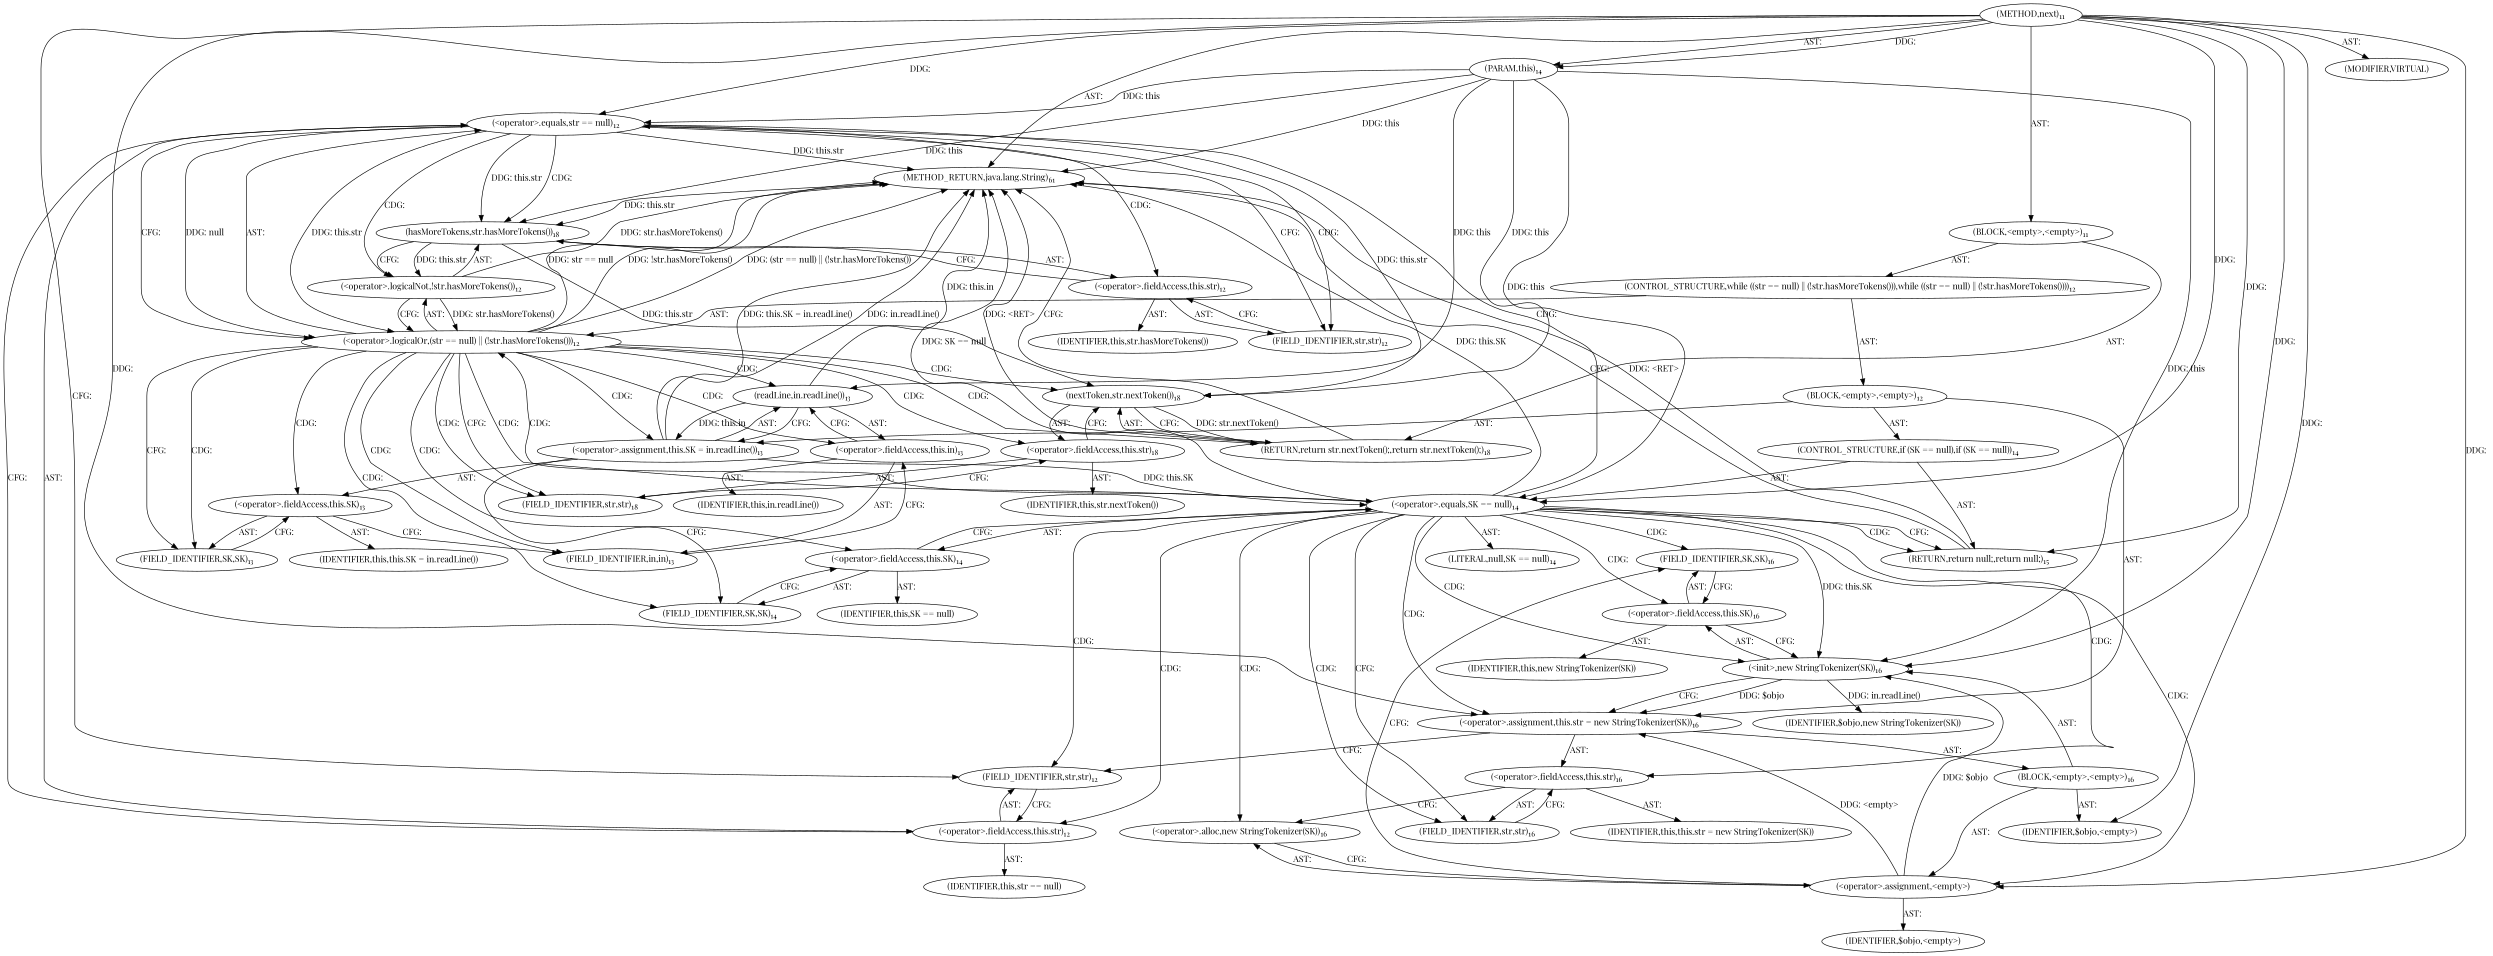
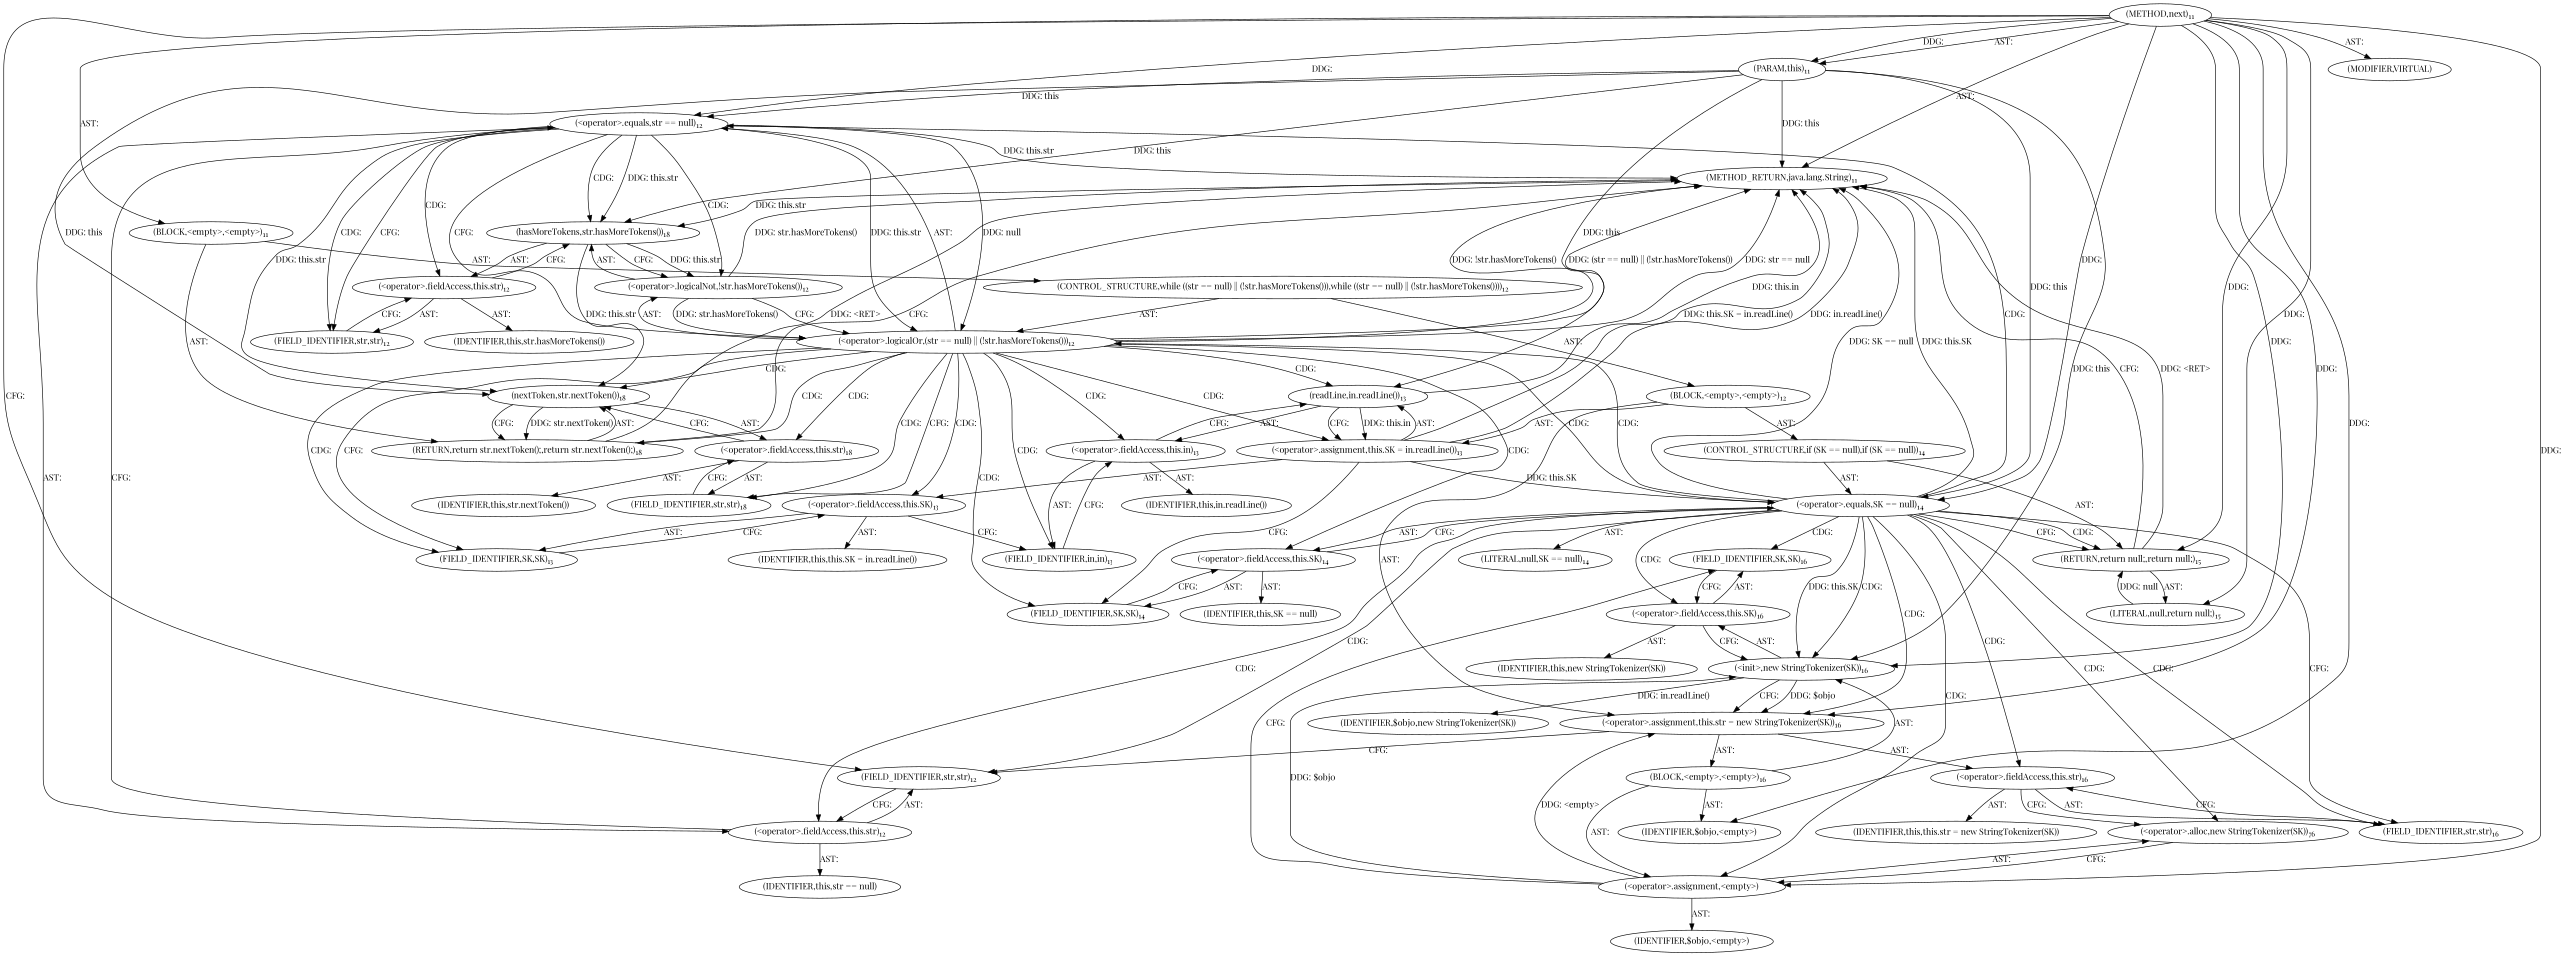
node "(PARAM,this)": text "14" -> "11"
node "(METHOD_RETURN,java.lang.String)": text "61" -> "11"
node "(LITERAL,null,return null;)": added
node "(<operator>.alloc,new StringTokenizer(SK))": text "16" -> "76"
